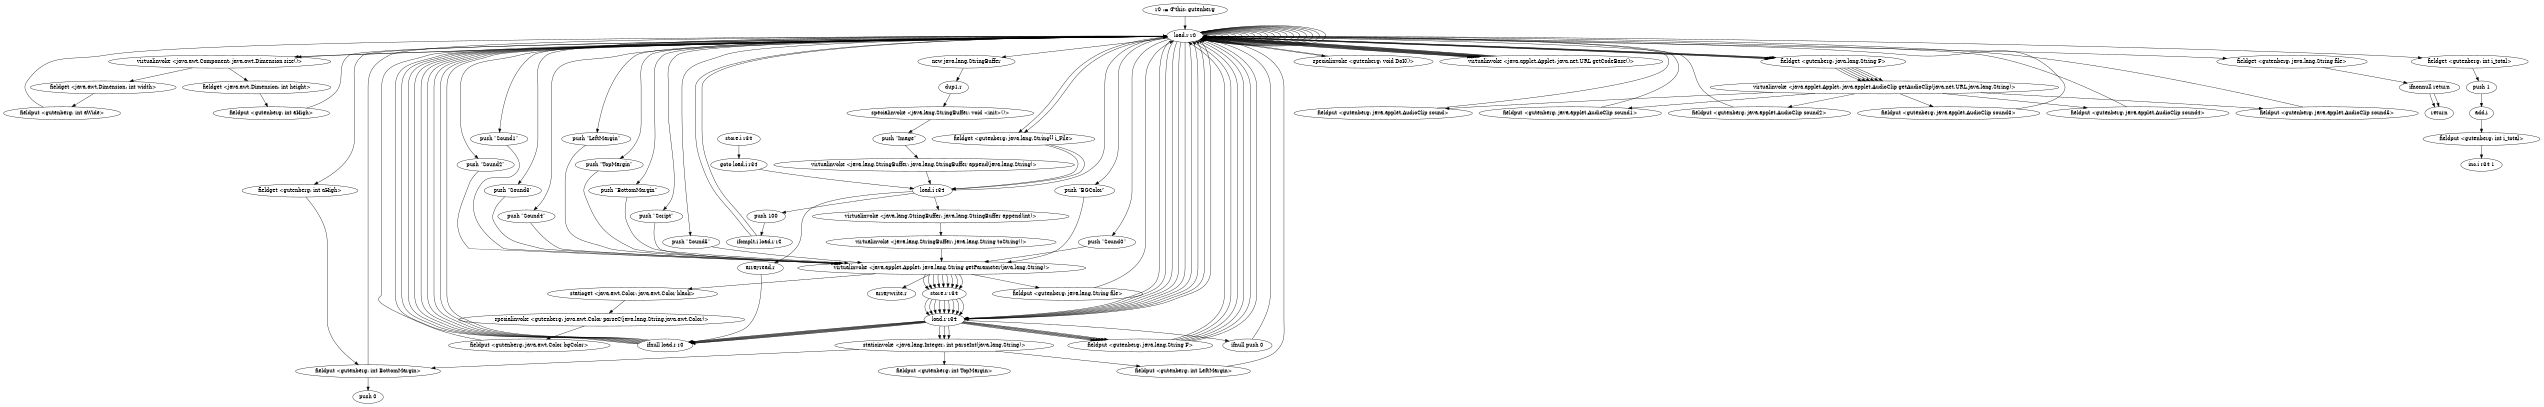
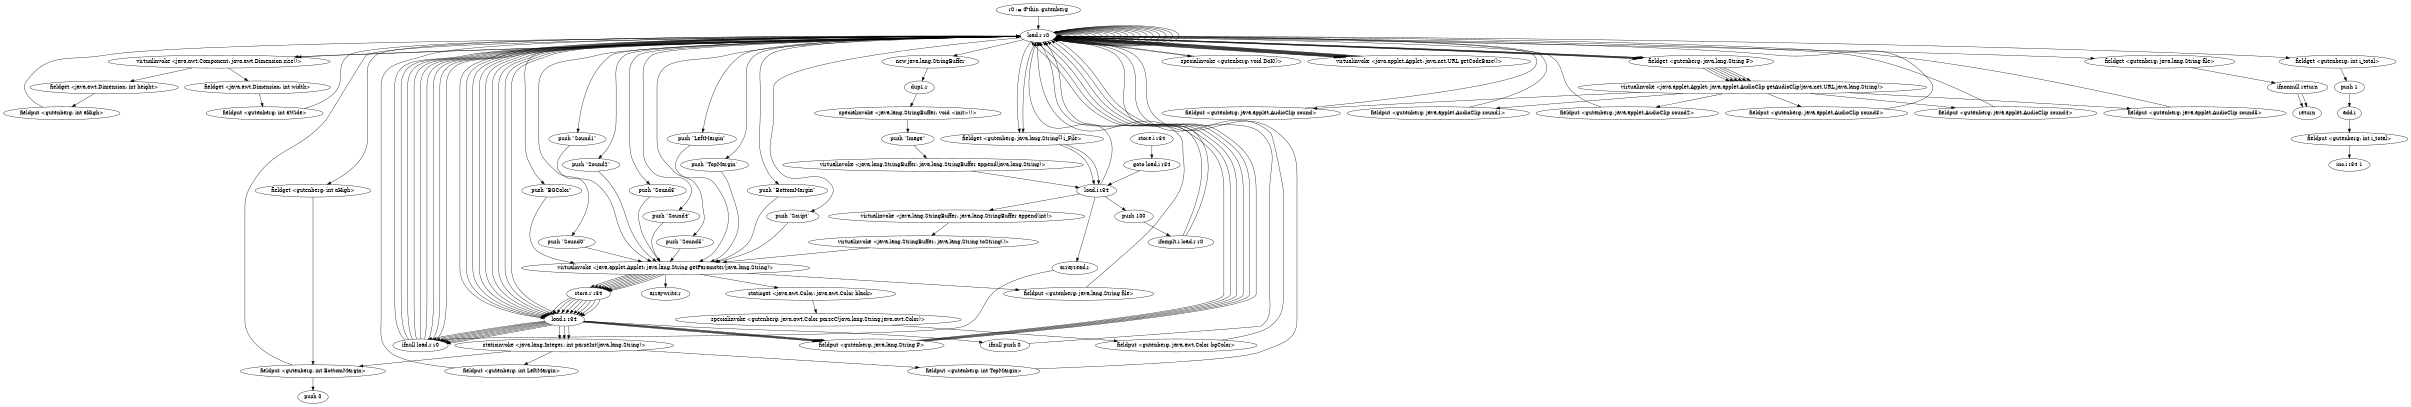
edge "fieldput <gutenberg: int TopMargin>" -> "load.r r0": added
